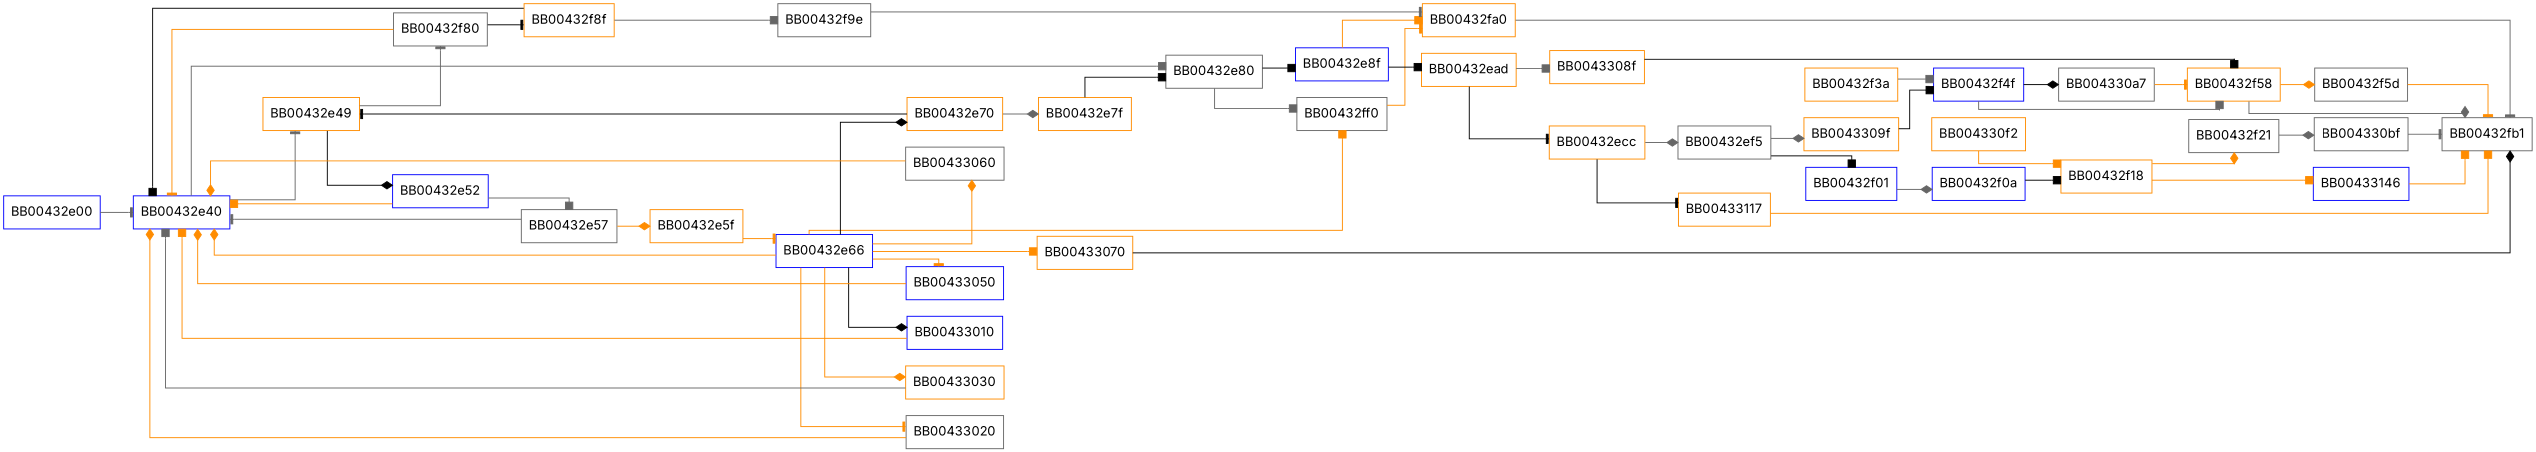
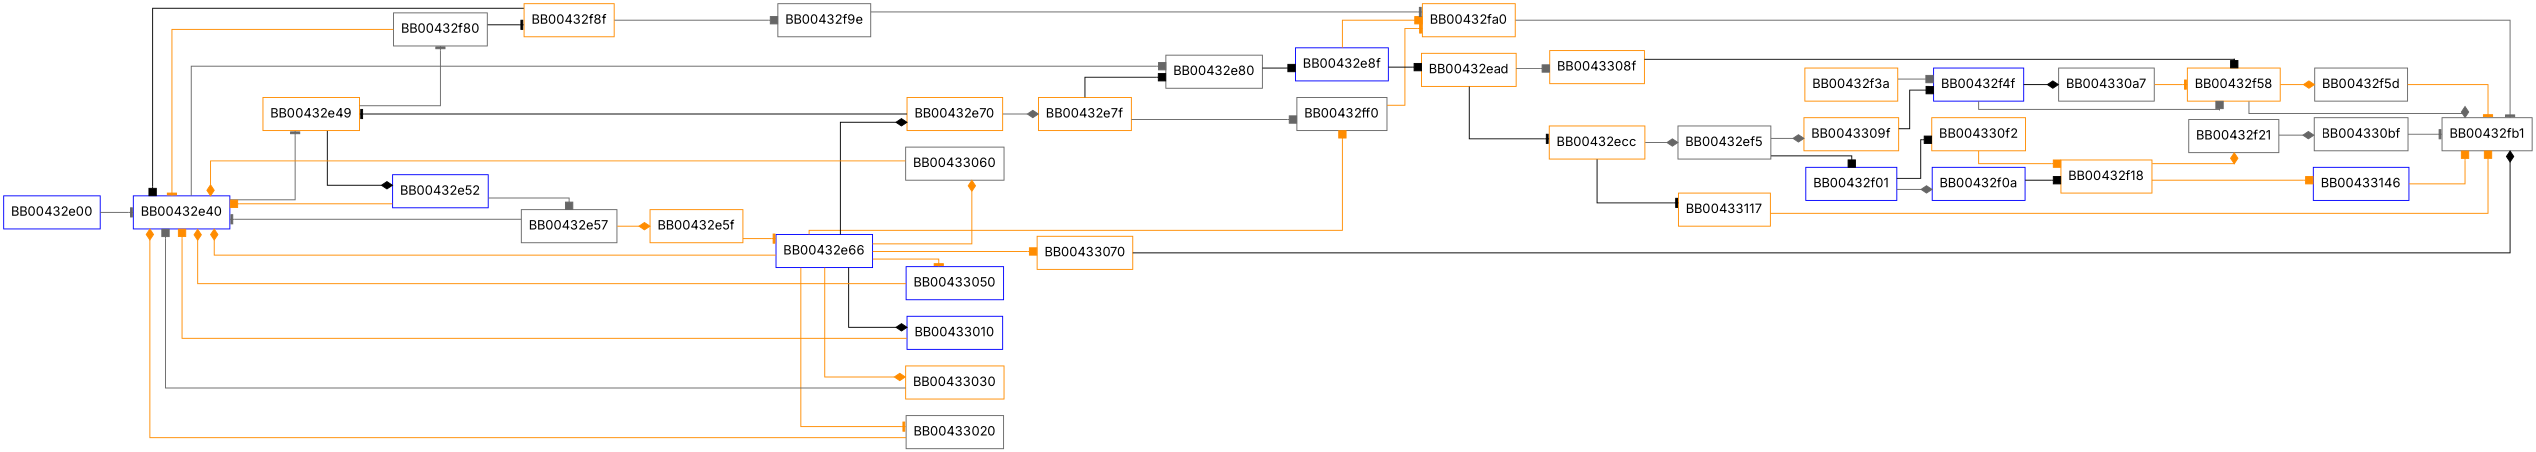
edge "BB00432e80" -> "BB00432ff0": now "BB00432e7f" -> "BB00432ff0"
edge "BB00432f01" -> "BB004330f2": added
